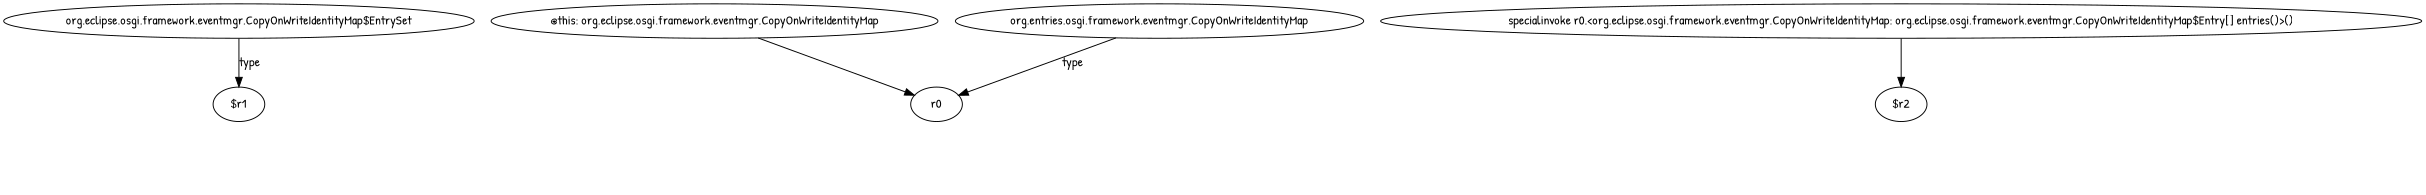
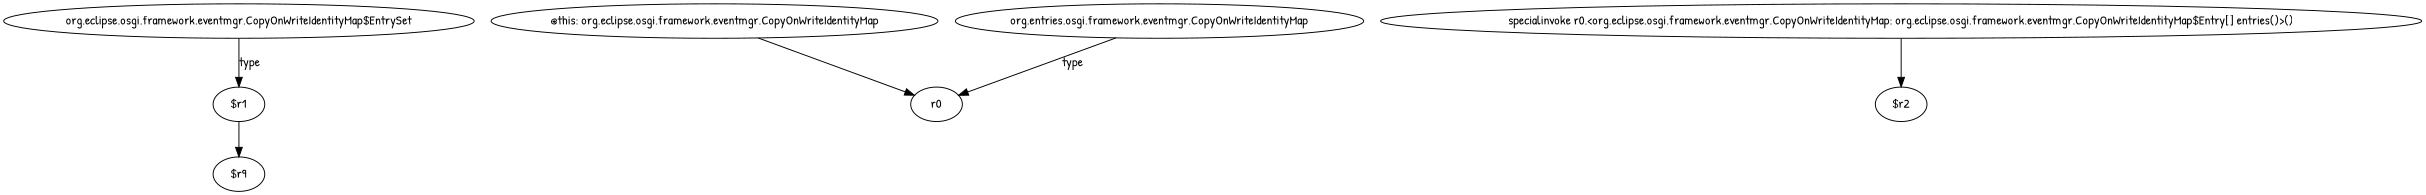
node "$r9": added
